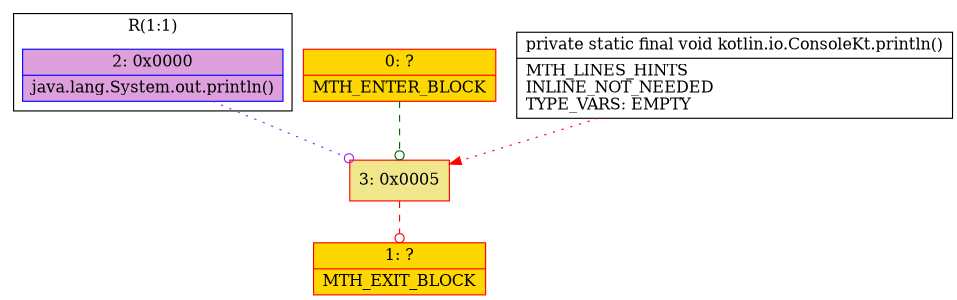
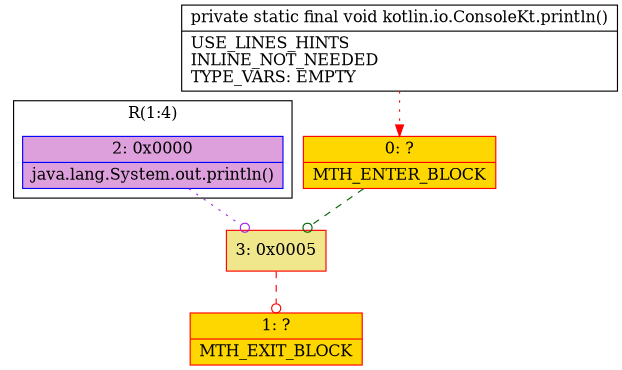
cluster "R(1:1)": label "R(1:1)" -> "R(1:4)"
node "private static final void kotlin.io.ConsoleKt.println()": text "MTH_LINES_HINTS" -> "USE_LINES_HINTS"
edge "private static final void kotlin.io.ConsoleKt.println()" -> "3: 0x0005": now "private static final void kotlin.io.ConsoleKt.println()" -> "0: ?"
